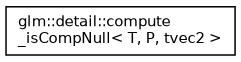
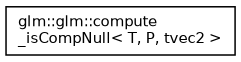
node "glm::detail::compute _isCompNull< T, P, tvec2 >": label "glm::detail::compute _isCompNull< T, P, tvec2 >" -> "glm::glm::compute _isCompNull< T, P, tvec2 >"
